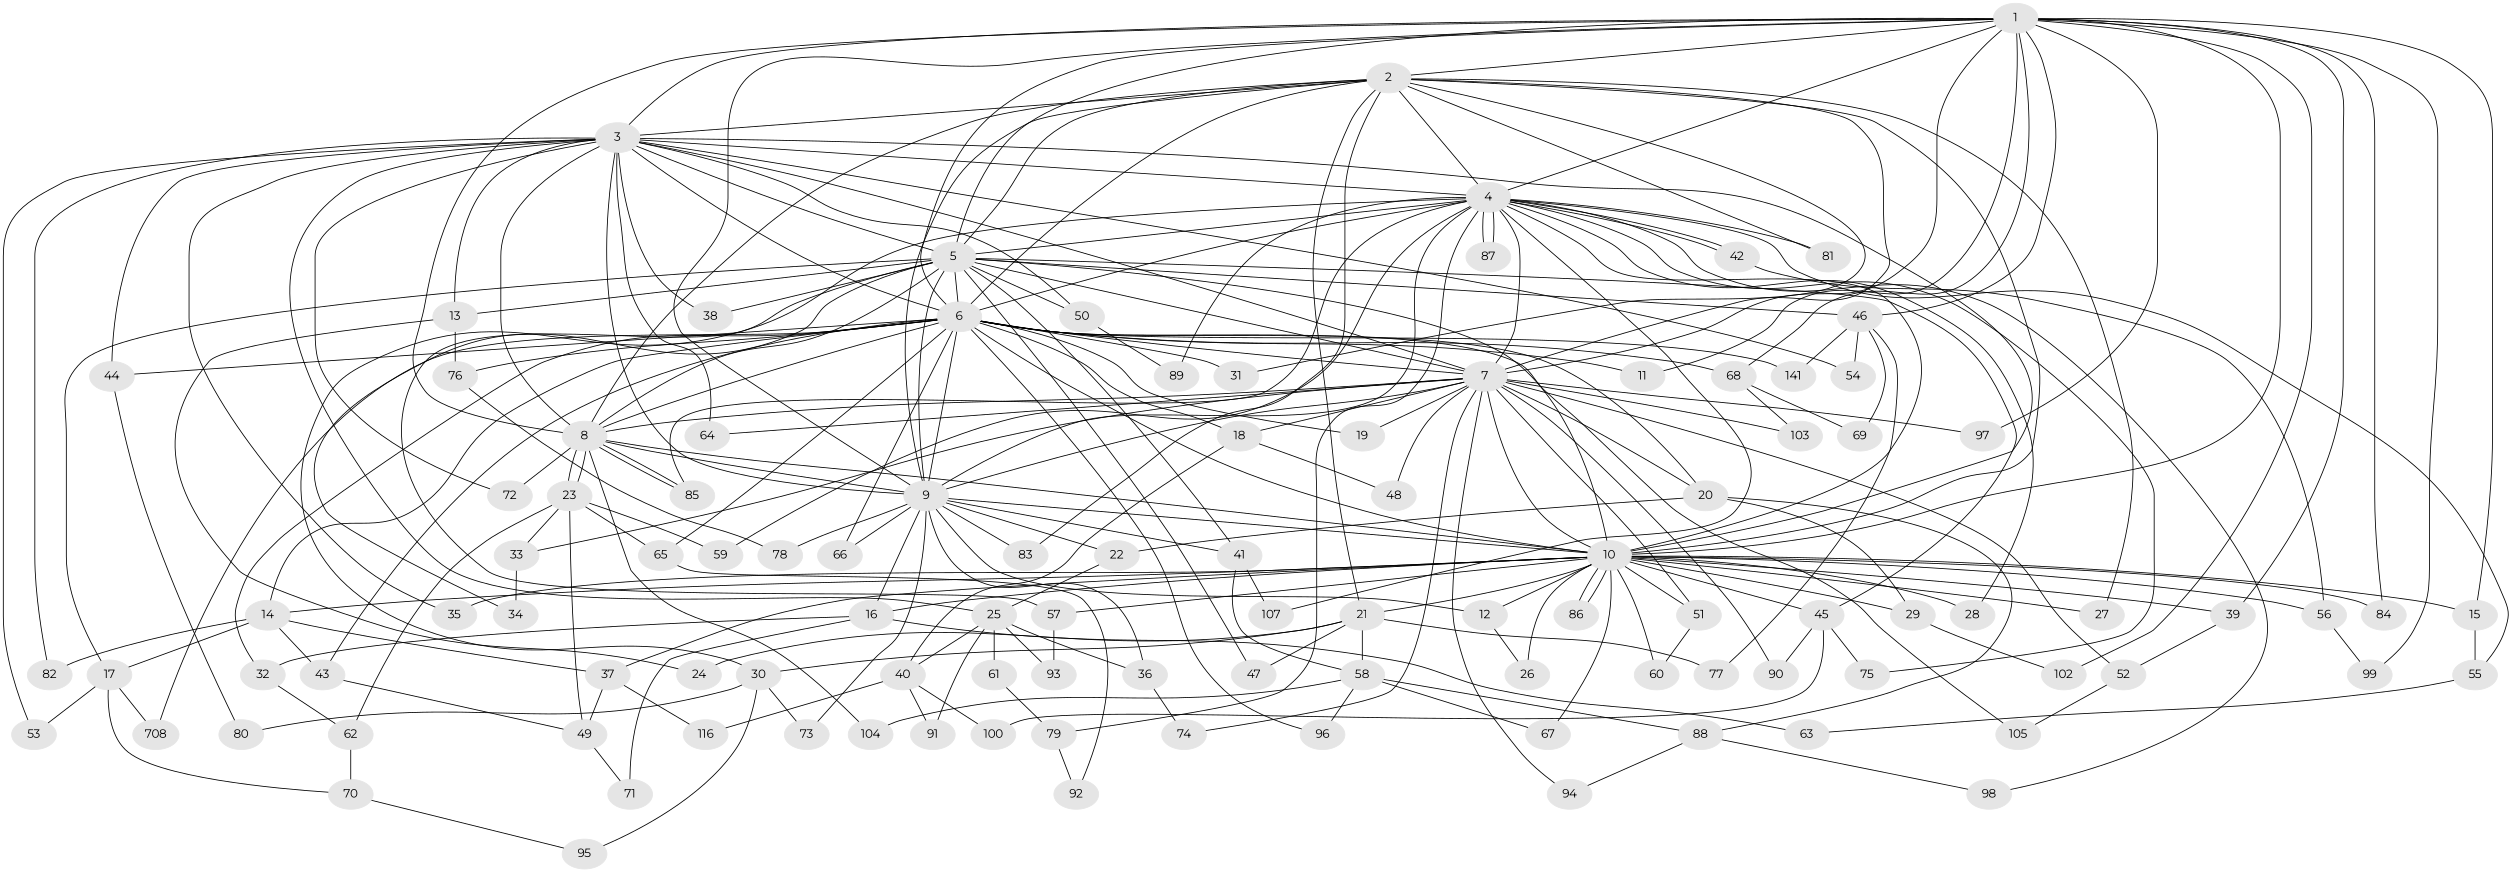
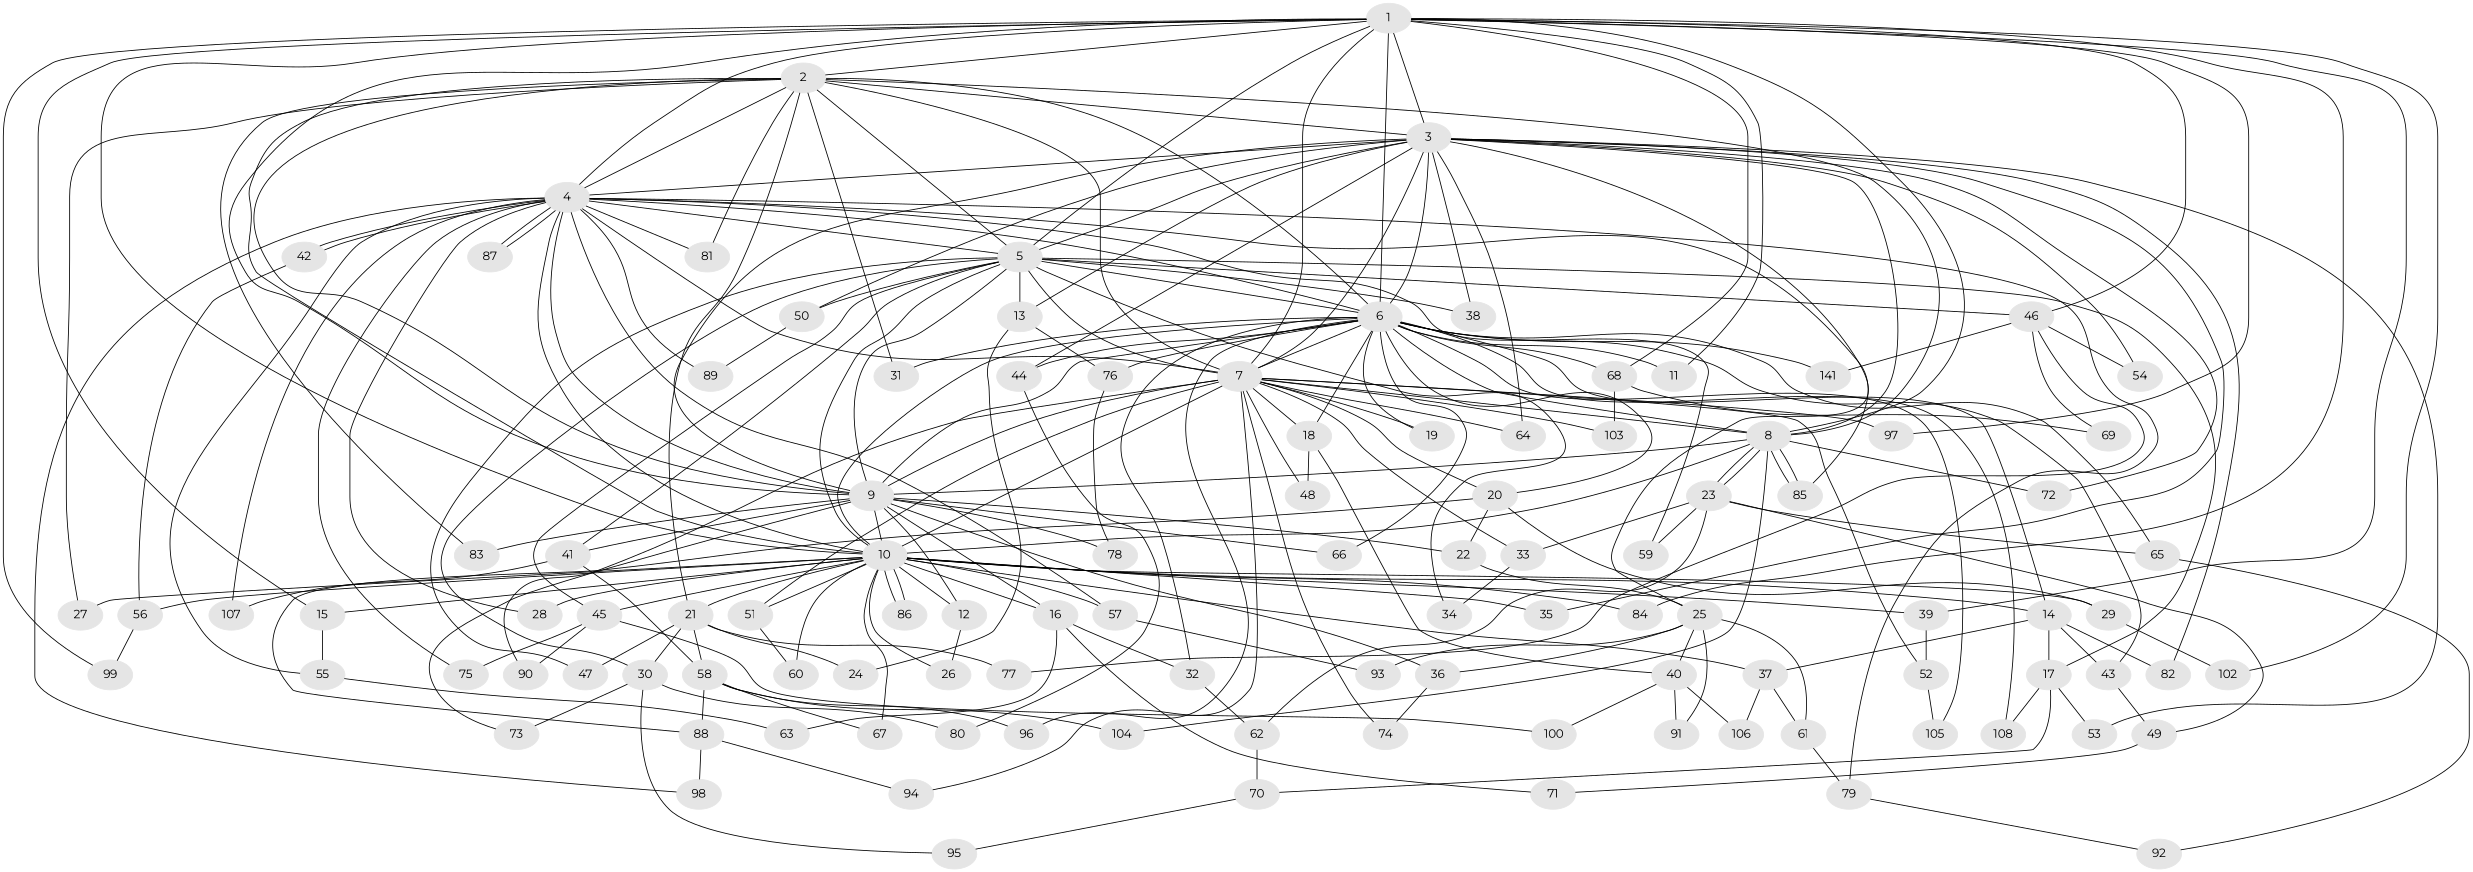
edge "3" -- "10": removed
edge "5" -- "8": removed
edge "37" -- "49": now "37" -- "61"
node "708": label "708" -> "108"
node "116": label "116" -> "106"
